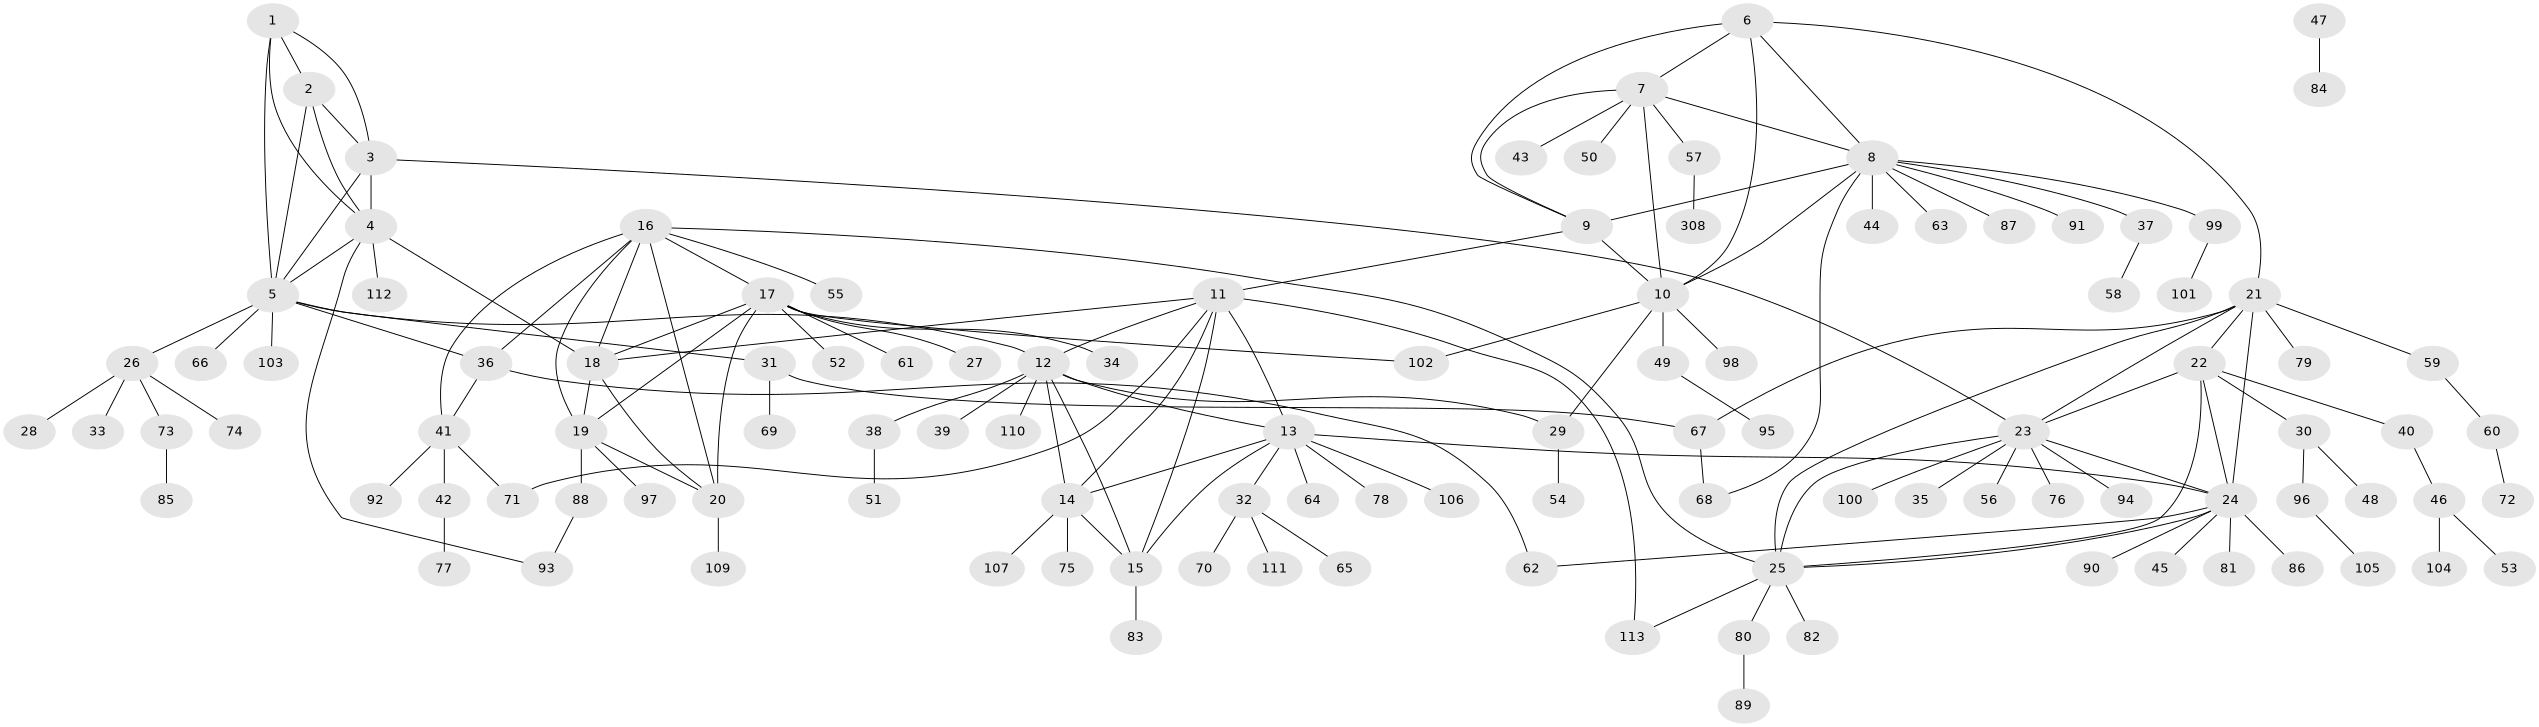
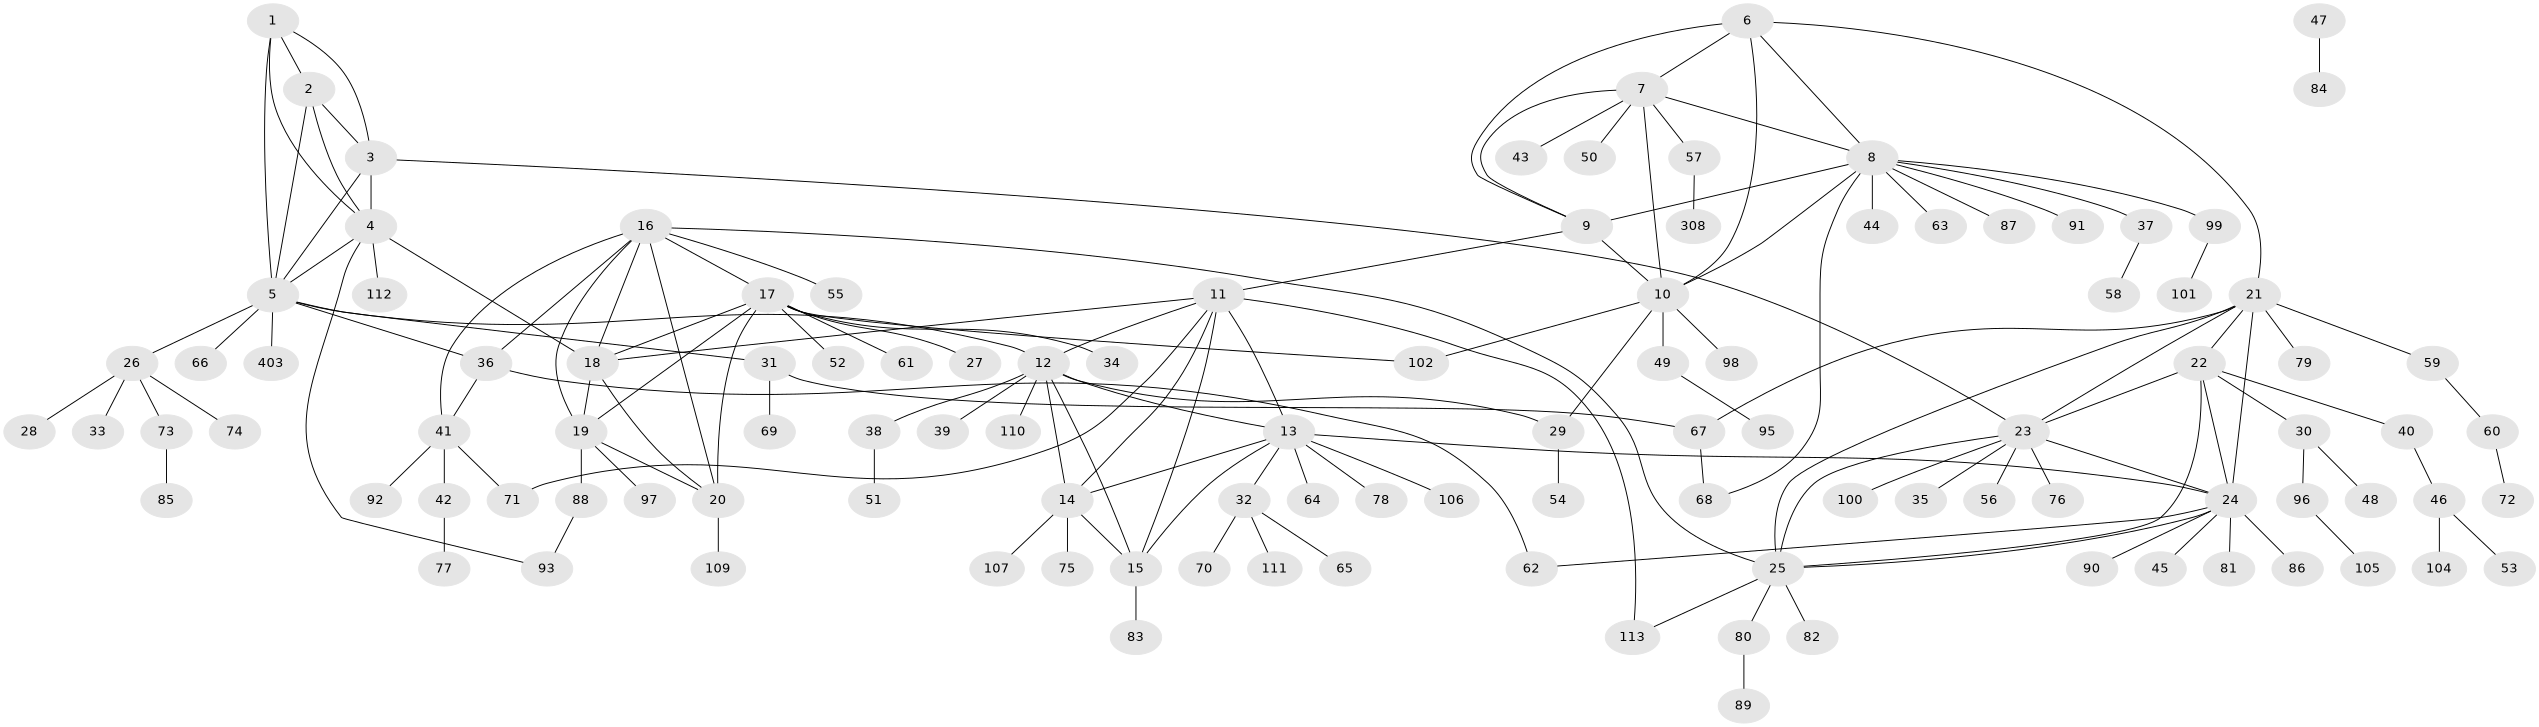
node "103": label "103" -> "403"
node "94": removed
